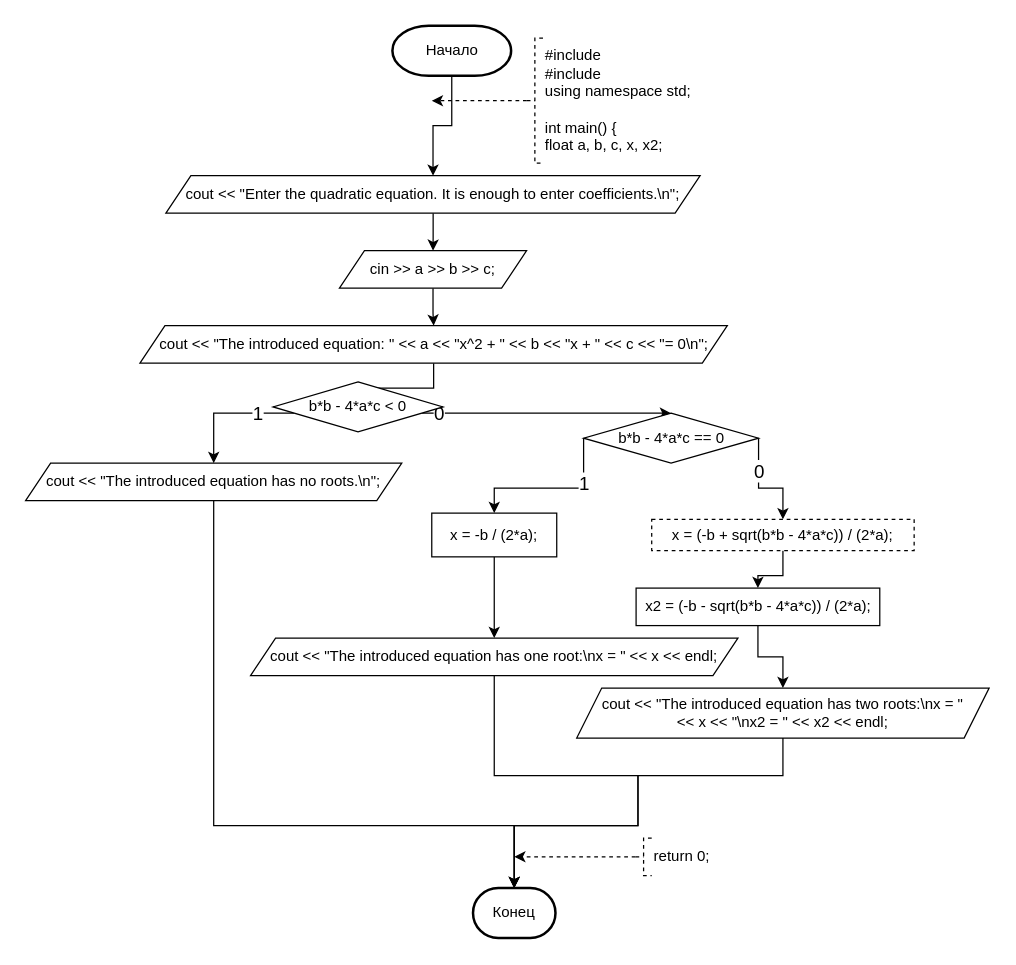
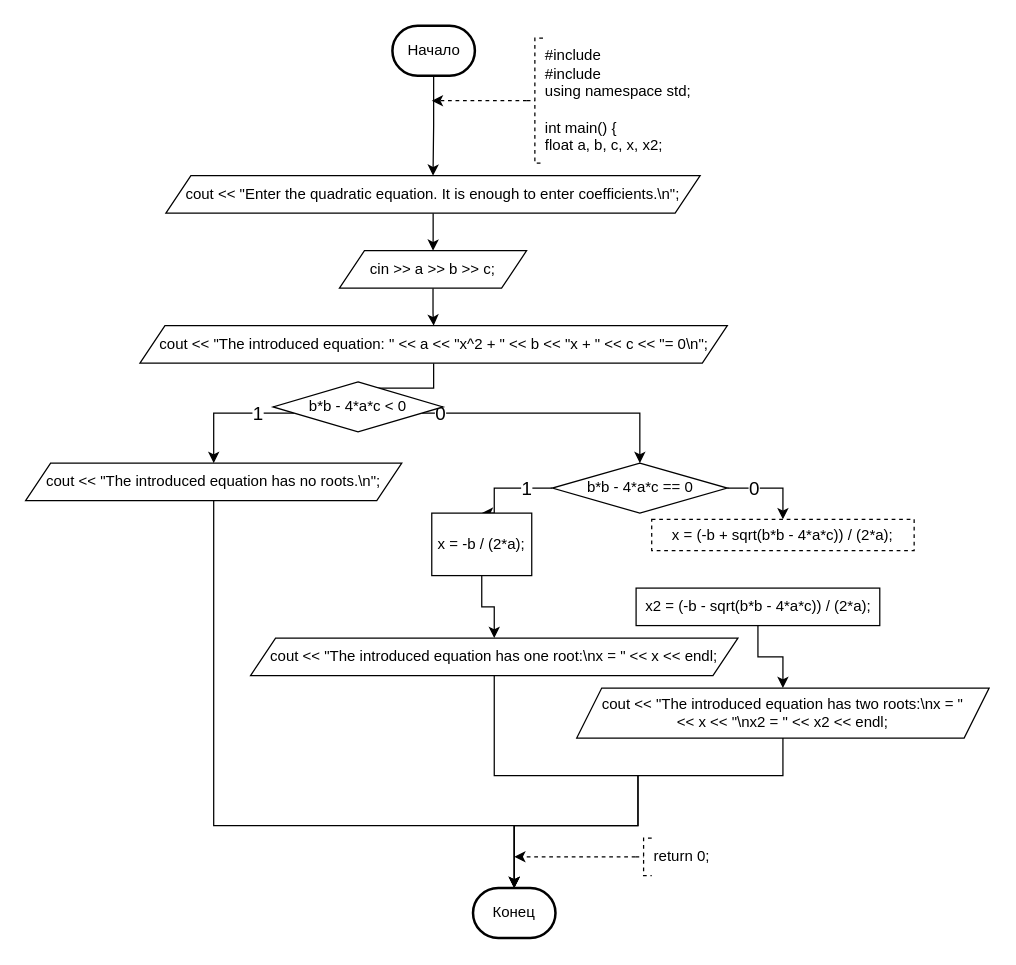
node "Начало": size 119x50 -> 83x50
node "b*b - 4*a*c == 0": moved (671, 438) -> (640, 488)
node "x = -b / (2*a);": size 125x44 -> 100x63
edge "x = (-b + sqrt(b*b - 4*a*c)) / (2*a);" -> "x2 = (-b - sqrt(b*b - 4*a*c)) / (2*a);": removed
